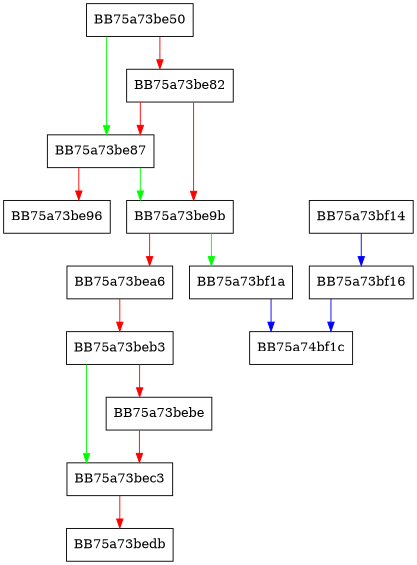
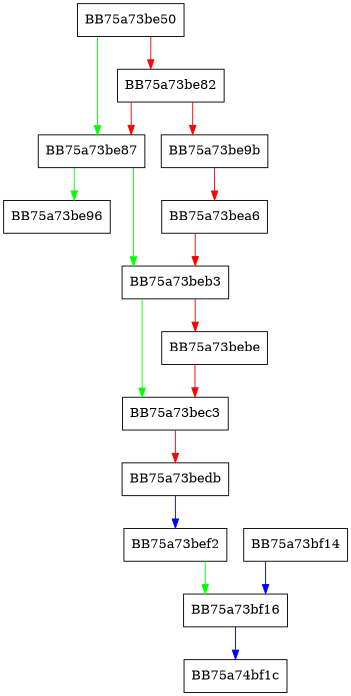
edge "BB75a73be87" -> "BB75a73be96": color red -> green
edge "BB75a73be87" -> "BB75a73be9b": now "BB75a73be87" -> "BB75a73beb3"
node "BB75a73bf1a": removed
node "BB75a73bef2": added
